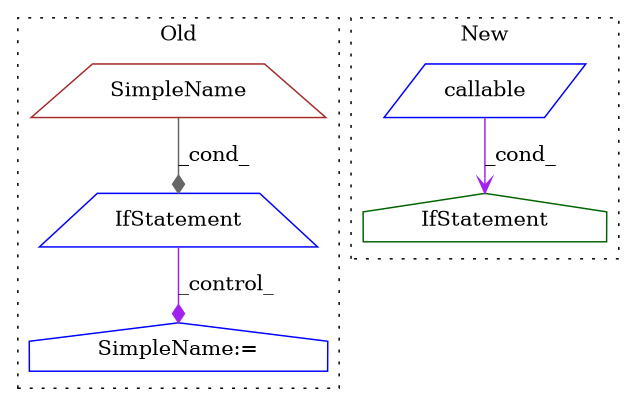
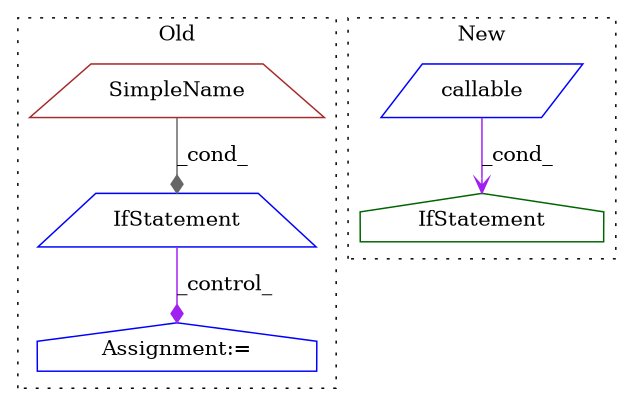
node "SimpleName:=": label "SimpleName:=" -> "Assignment:="
